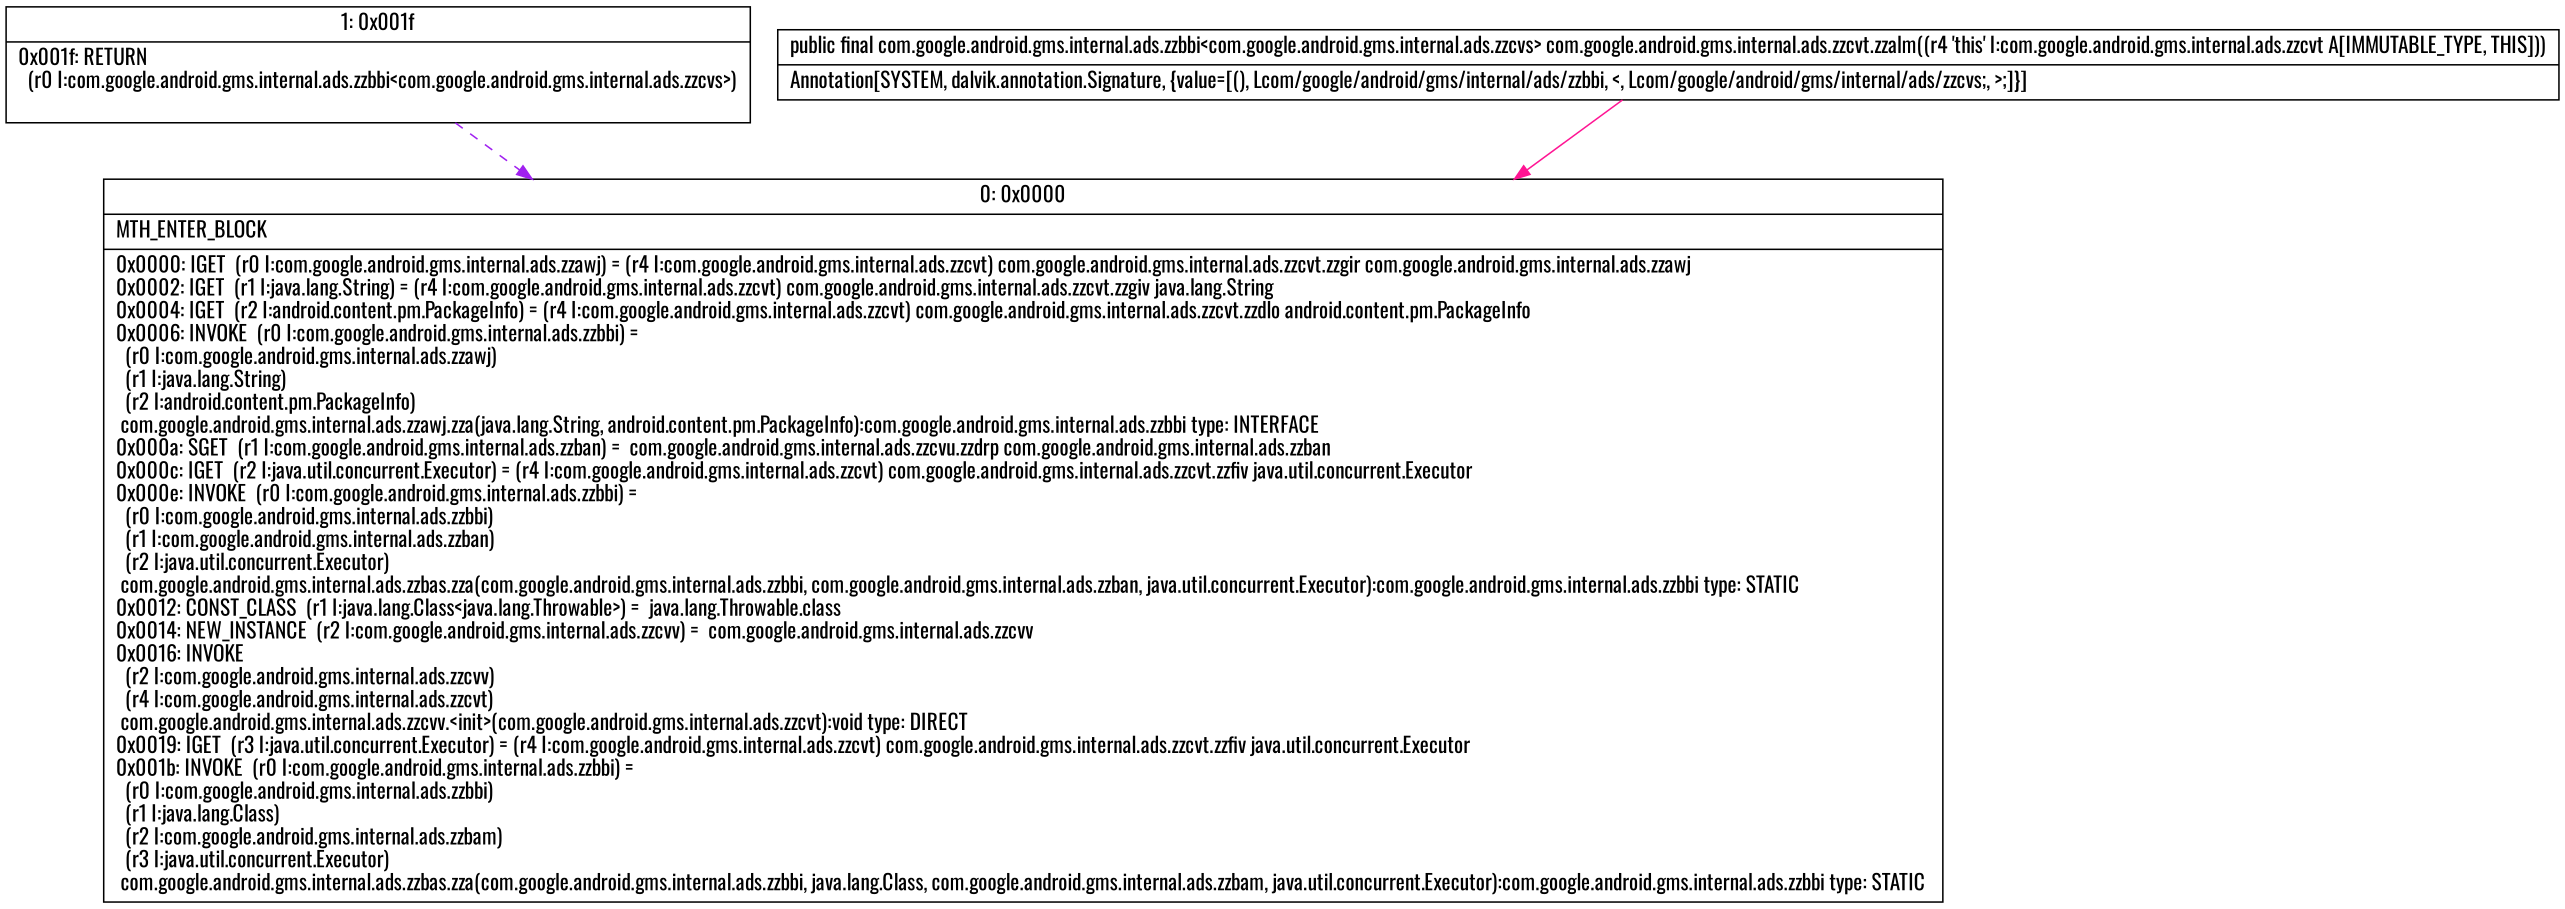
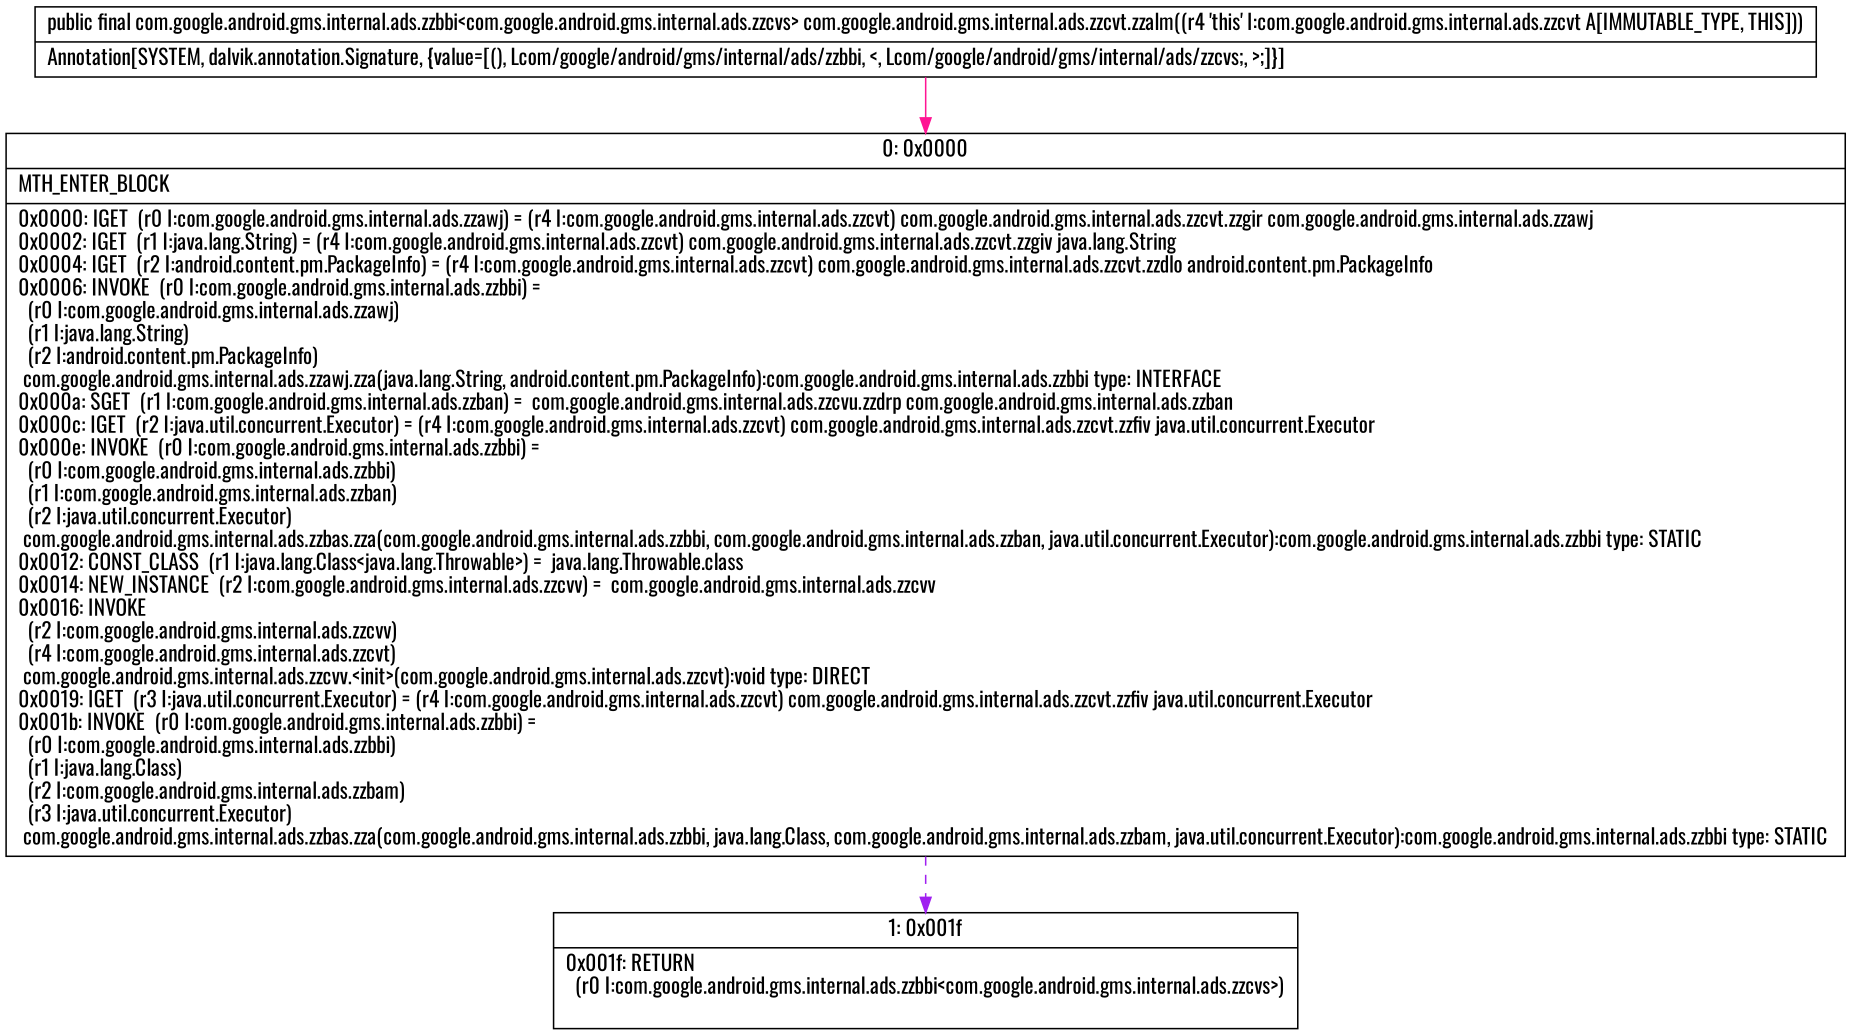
edge "1: 0x001f" -> "0: 0x0000": reversed
